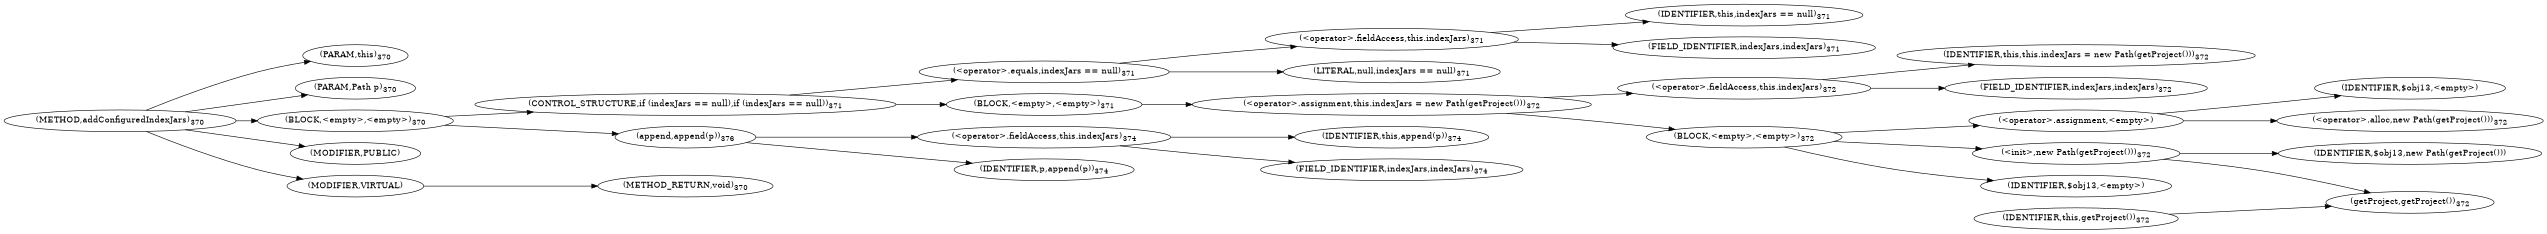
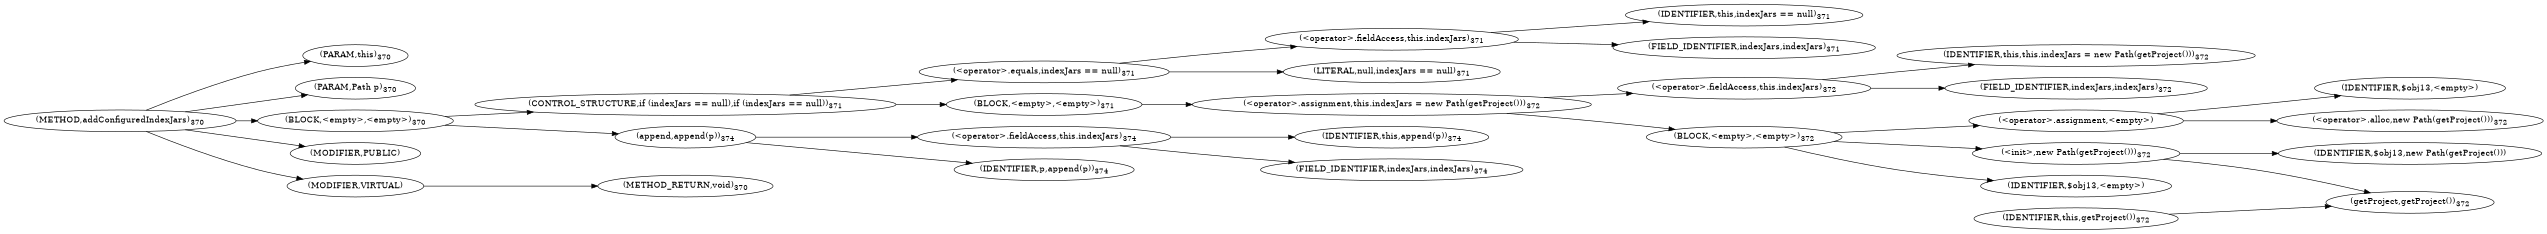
node "(append,append(p))": text "376" -> "374"
